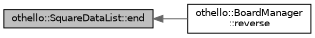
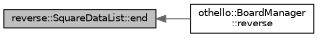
node "othello::SquareDataList::end": label "othello::SquareDataList::end" -> "reverse::SquareDataList::end"
